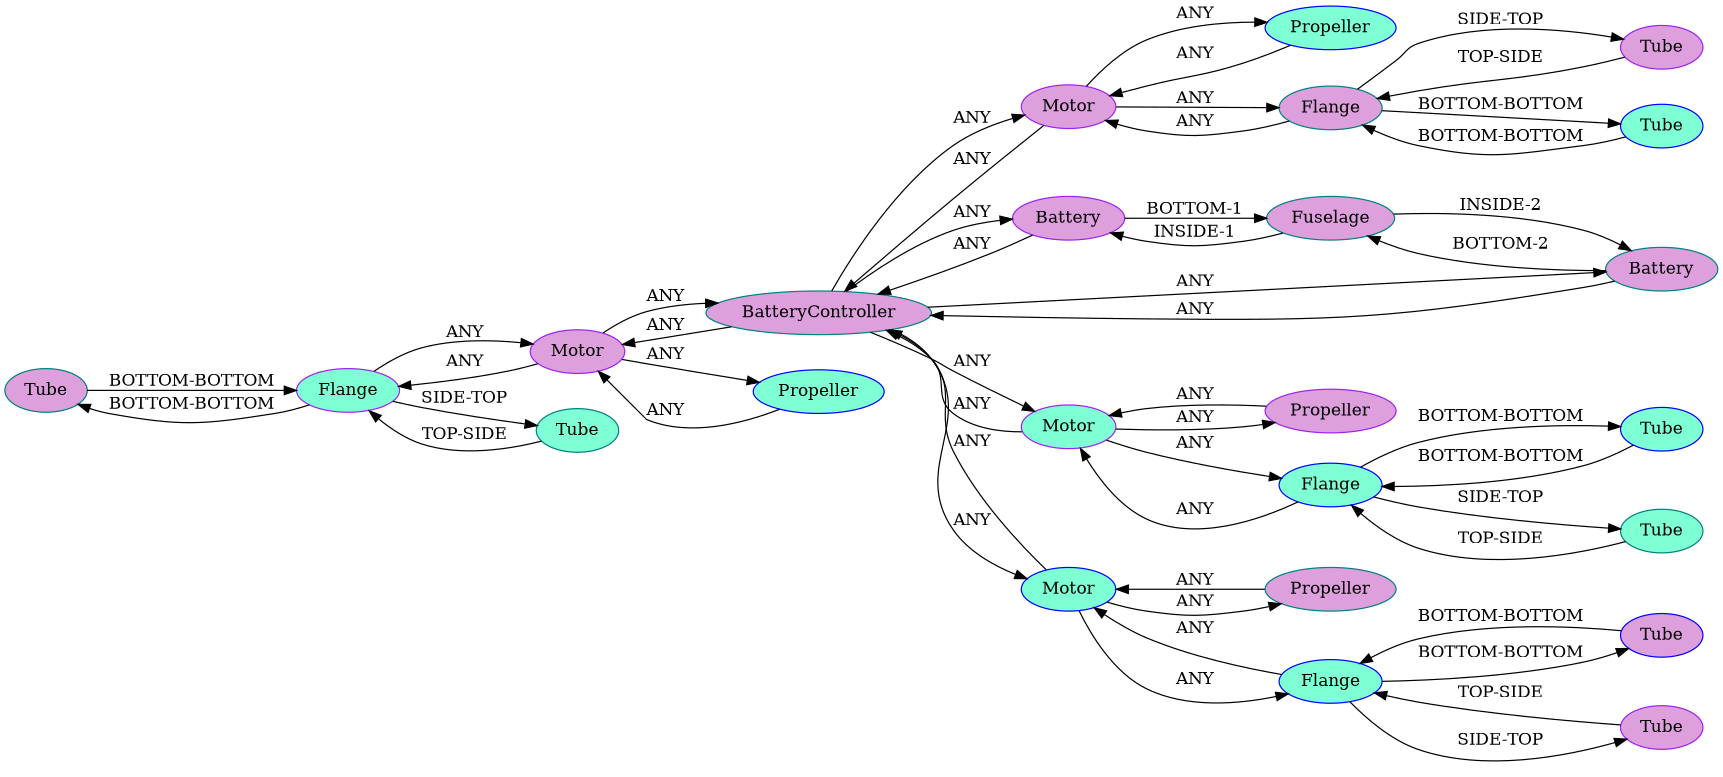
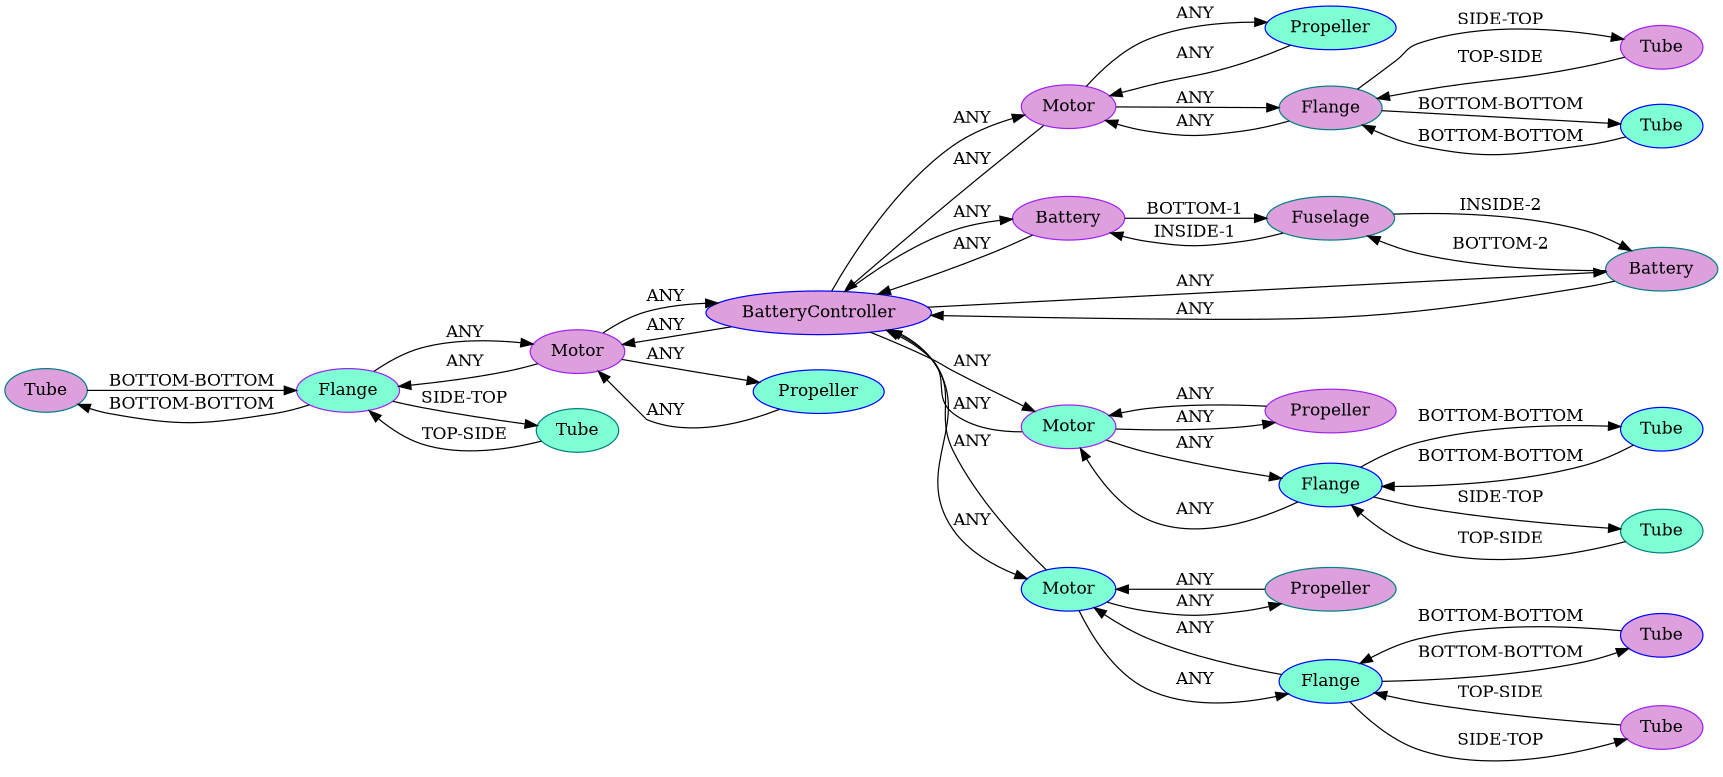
node "BatteryController": color teal -> blue
